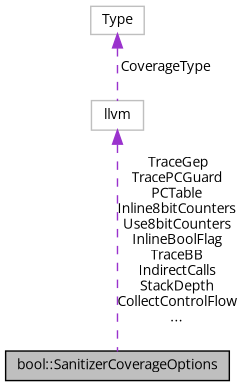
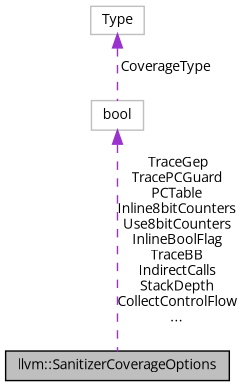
node "llvm": label "llvm" -> "bool"
node "bool::SanitizerCoverageOptions": label "bool::SanitizerCoverageOptions" -> "llvm::SanitizerCoverageOptions"
